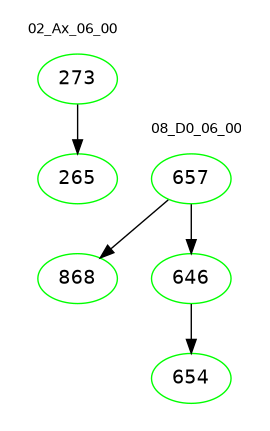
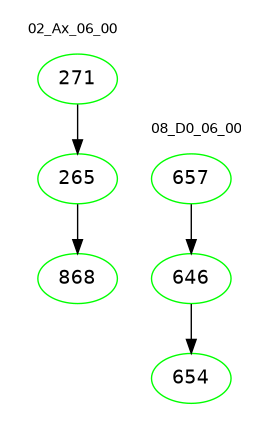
node "273": label "273" -> "271"
edge "657" -> "868": now "265" -> "868"
